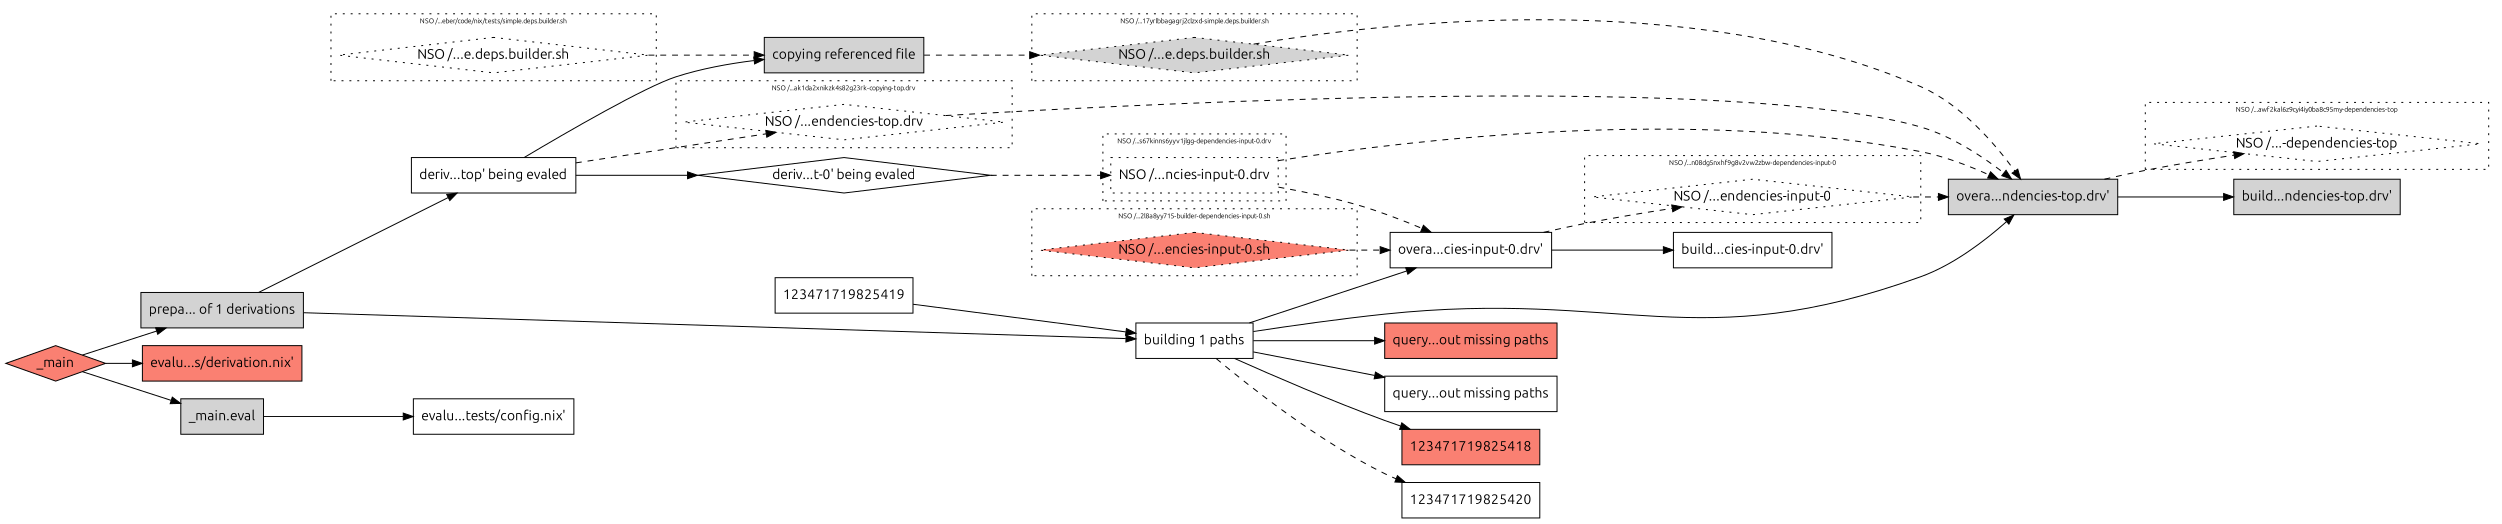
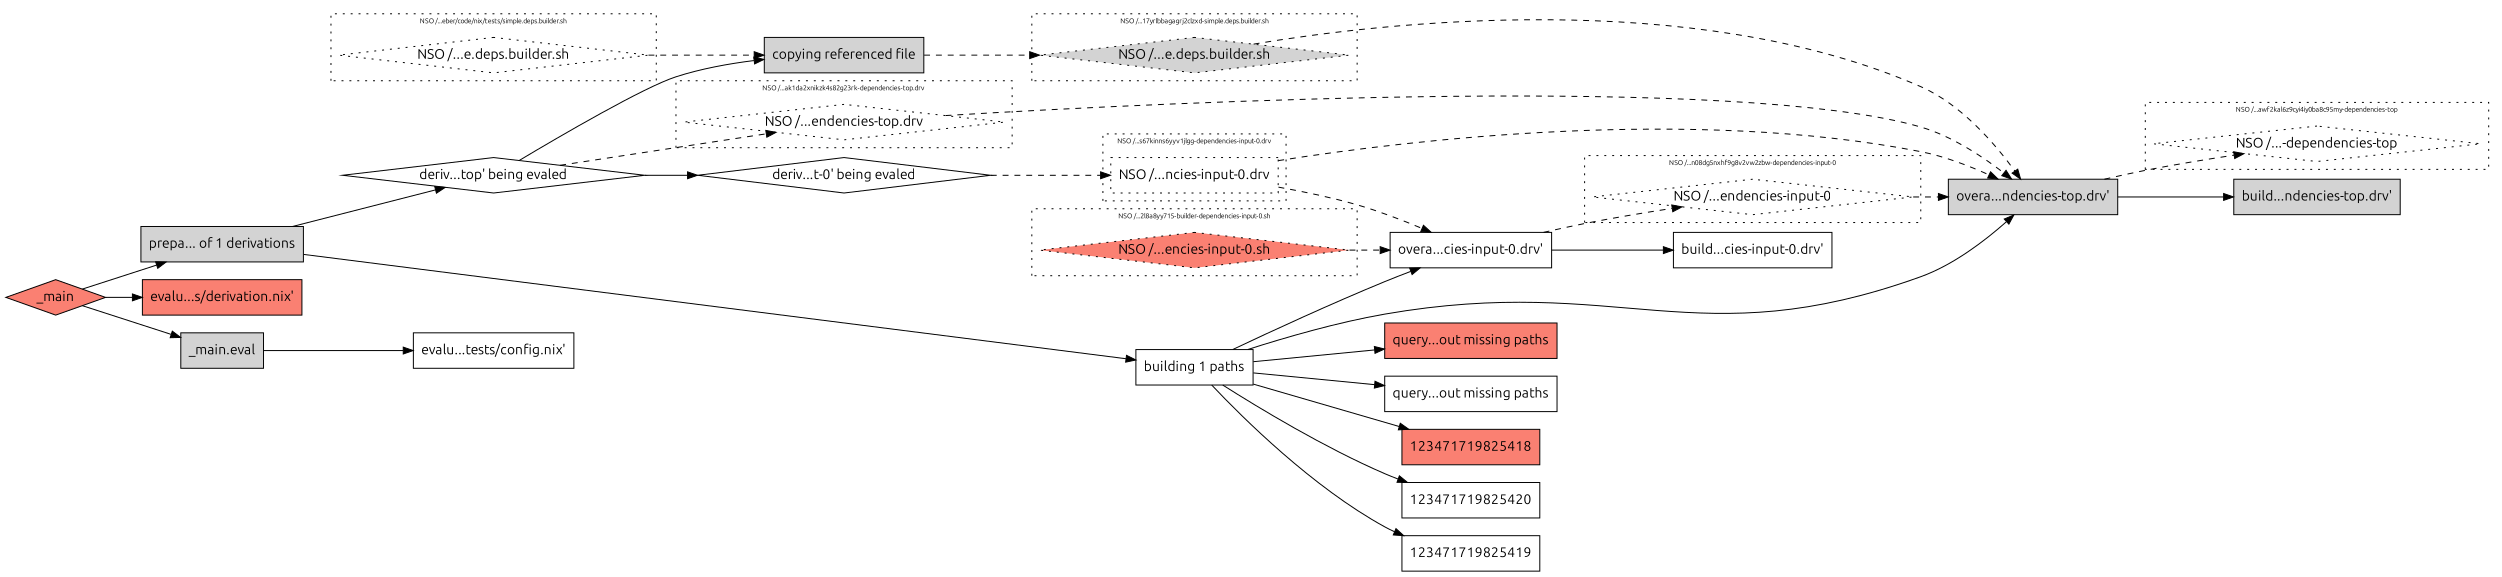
cluster "NSO /...ak1da2xnikzk4s82g23rk-copying-top.drv": label "NSO /...ak1da2xnikzk4s82g23rk-copying-top.drv" -> "NSO /...ak1da2xnikzk4s82g23rk-dependencies-top.drv"
node "deriv...top' being evaled": shape box -> diamond
edge "123471719825419" -> "building 1 paths": reversed
edge "building 1 paths" -> "123471719825420": style dashed -> solid
